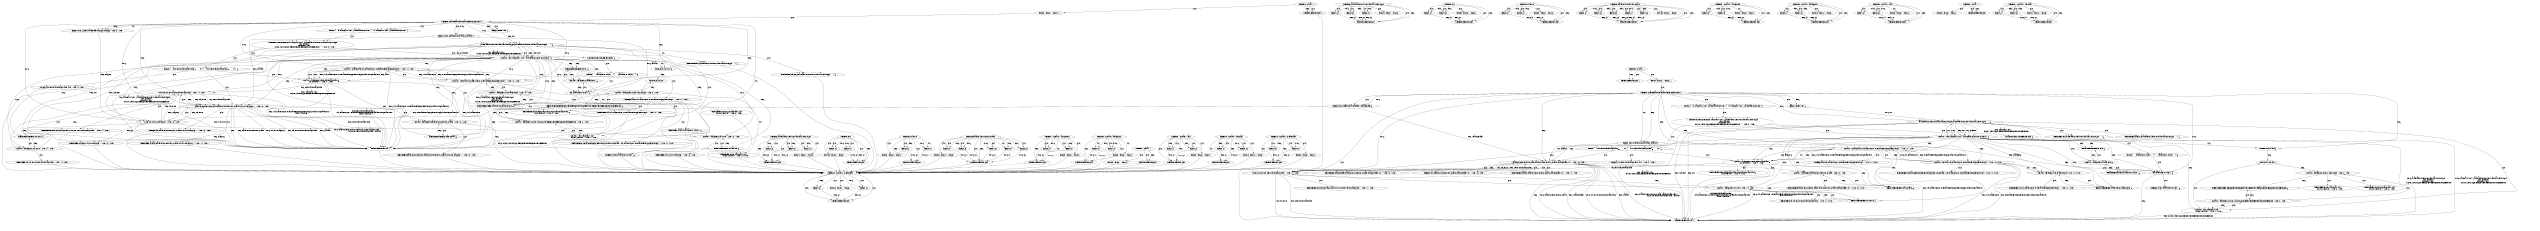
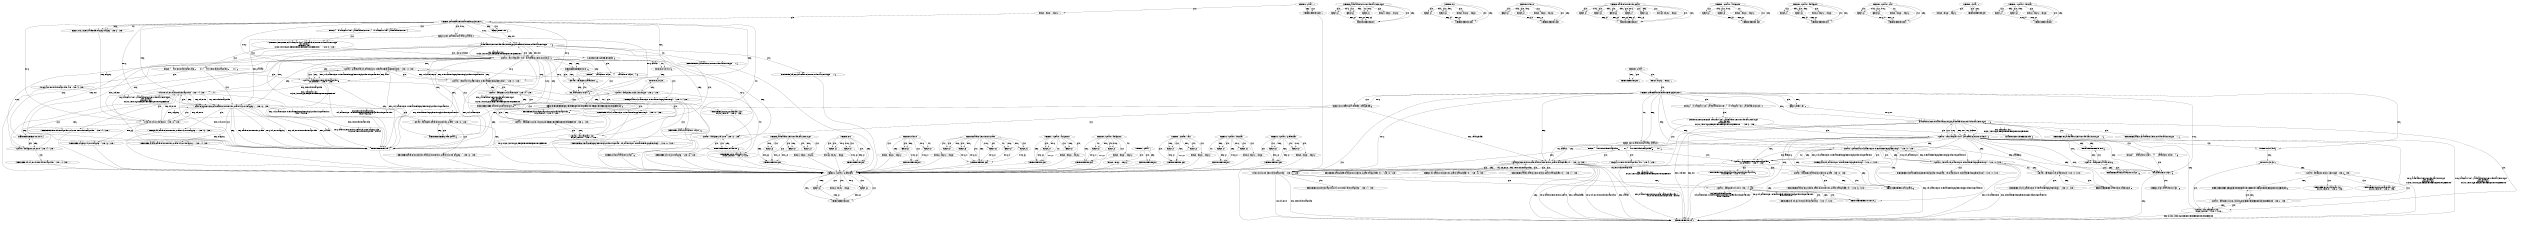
edge "<(std.move,std::move(mapping))<SUB>13</SUB>>" -> "<(<operator>.fieldAccess,std::move)<SUB>13</SUB>>": now "(PARAM,SensorReadingSharedBuffer* reading_buffer)" -> "<(<operator>.fieldAccess,std::move)<SUB>13</SUB>>"
